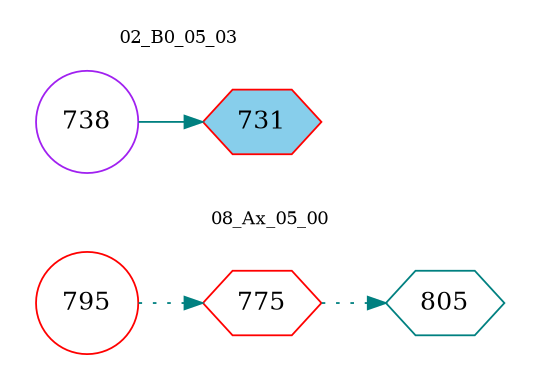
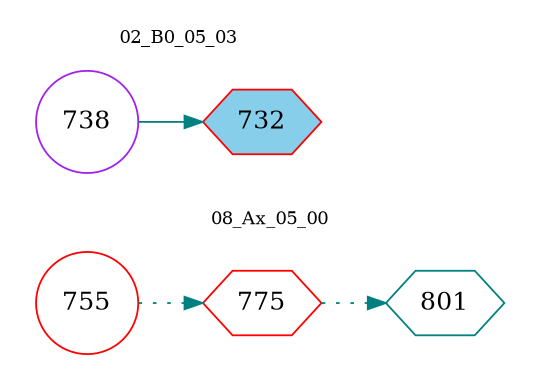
node "731": label "731" -> "732"
node "795": label "795" -> "755"
node "805": label "805" -> "801"
